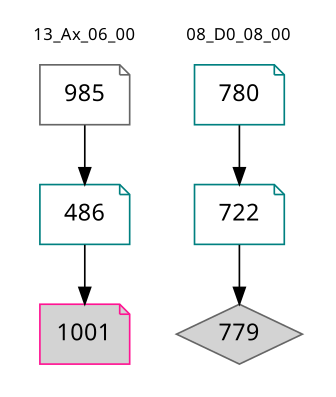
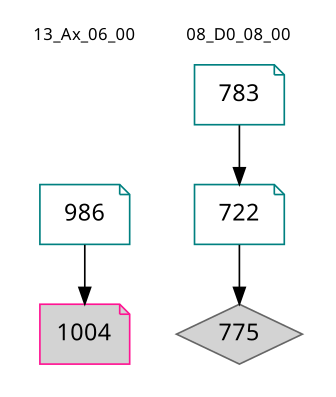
node "985": removed
node "780": label "780" -> "783"
node "486": label "486" -> "986"
node "1001": label "1001" -> "1004"
node "779": label "779" -> "775"
